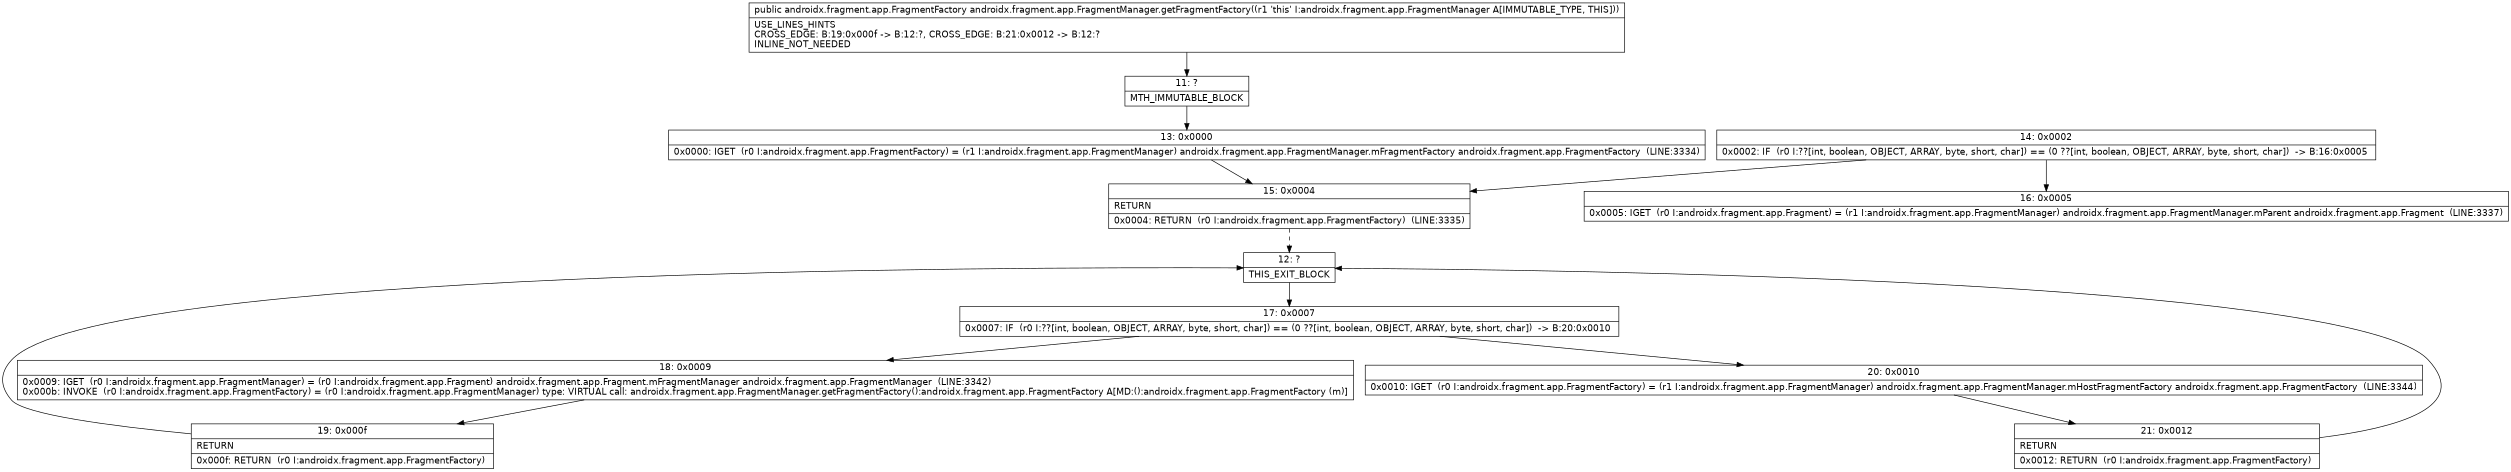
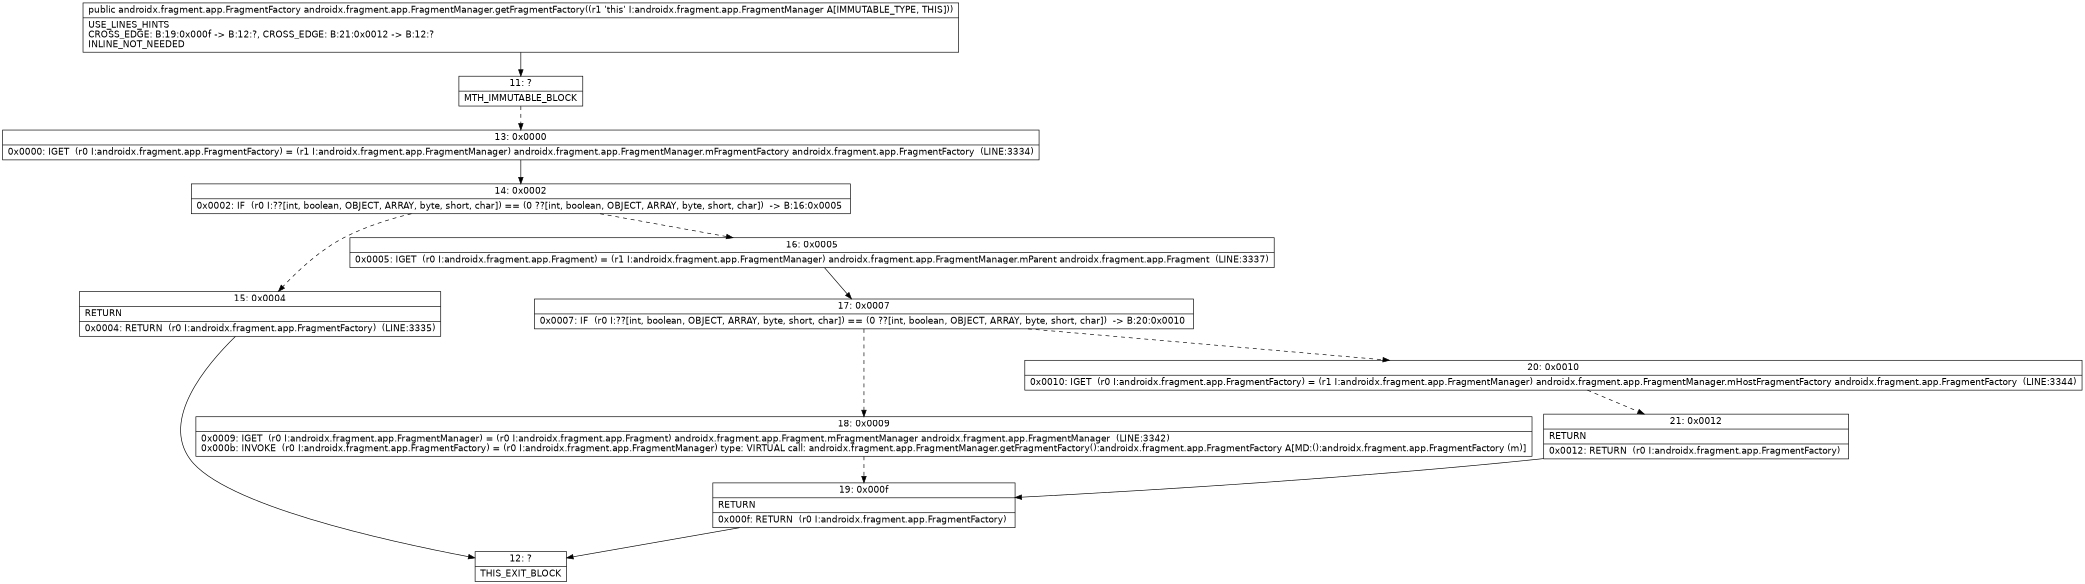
edge "11: ?" -> "13: 0x0000": style solid -> dashed
edge "13: 0x0000" -> "15: 0x0004": now "13: 0x0000" -> "14: 0x0002"
edge "14: 0x0002" -> "16: 0x0005": style solid -> dashed
edge "14: 0x0002" -> "15: 0x0004": style solid -> dashed
edge "15: 0x0004" -> "12: ?": style dashed -> solid
edge "21: 0x0012" -> "12: ?": now "21: 0x0012" -> "19: 0x000f"
edge "12: ?" -> "17: 0x0007": now "16: 0x0005" -> "17: 0x0007"
edge "17: 0x0007" -> "18: 0x0009": style solid -> dashed
edge "17: 0x0007" -> "20: 0x0010": style solid -> dashed
edge "20: 0x0010" -> "21: 0x0012": style solid -> dashed
edge "18: 0x0009" -> "19: 0x000f": style solid -> dashed
